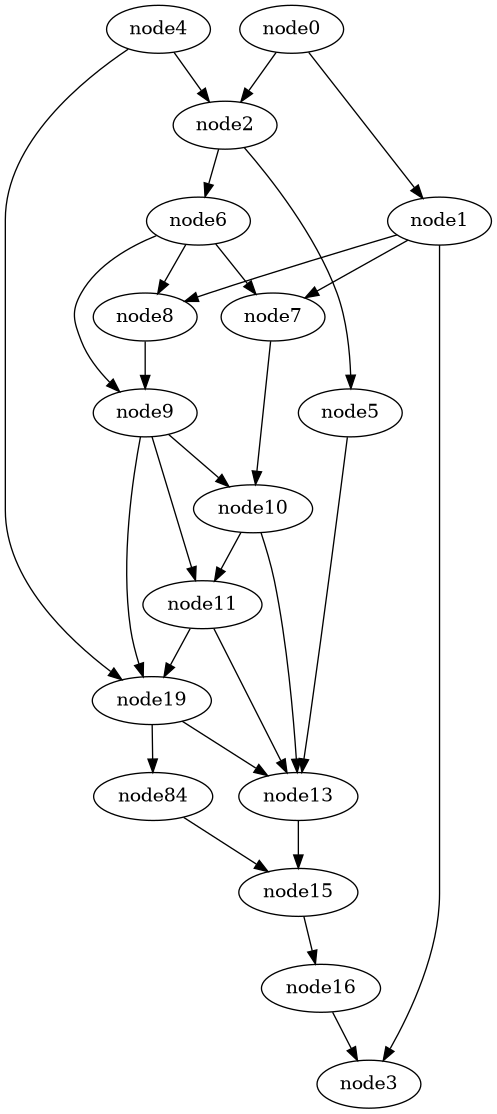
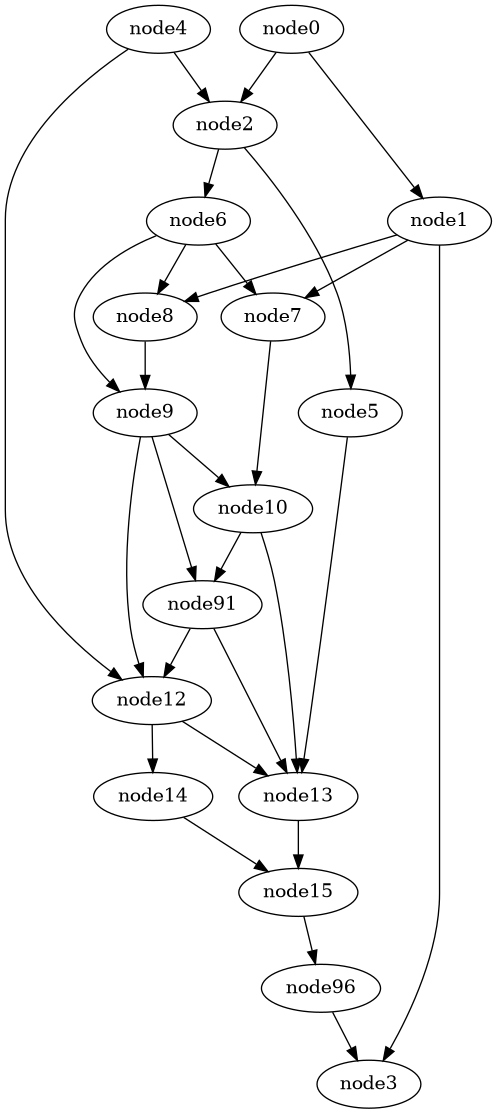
node "node11": label "node11" -> "node91"
node "node19": label "node19" -> "node12"
node "node84": label "node84" -> "node14"
node "node16": label "node16" -> "node96"
